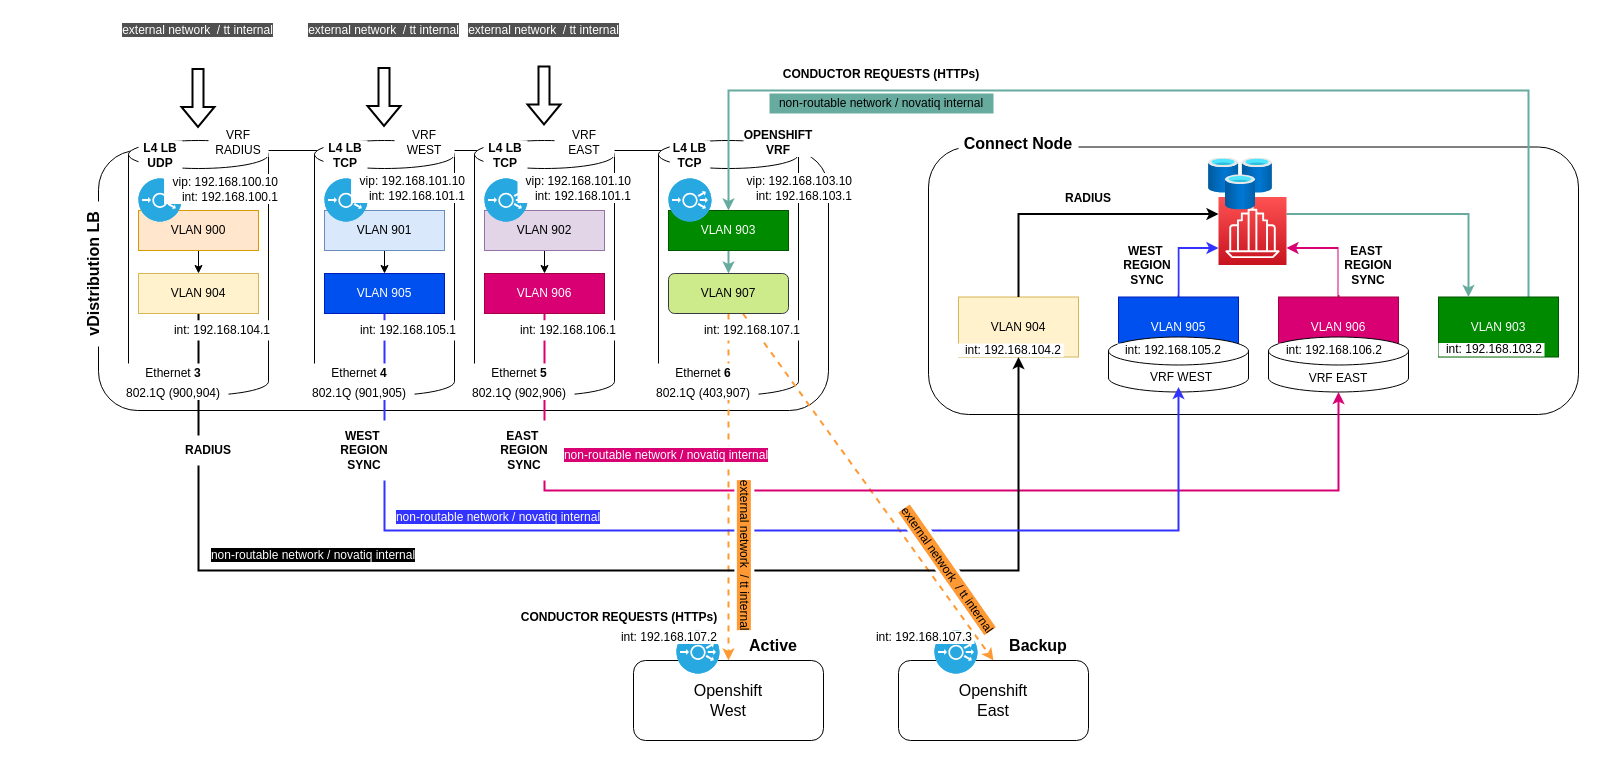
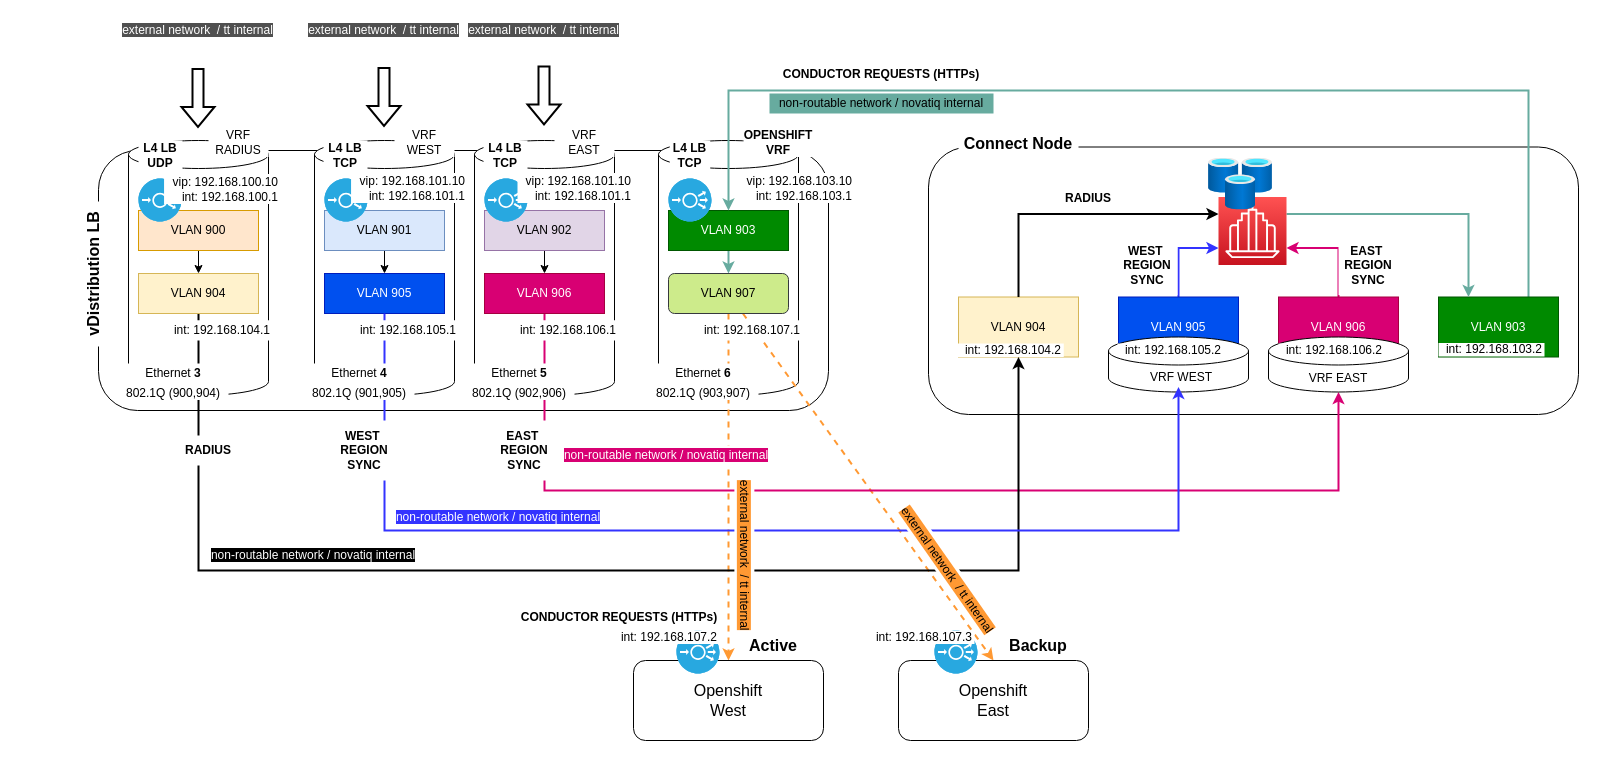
node "Ethernet 6 802.1Q (403,907)": label "Ethernet 6 802.1Q (403,907)" -> "Ethernet 6 802.1Q (903,907)"
